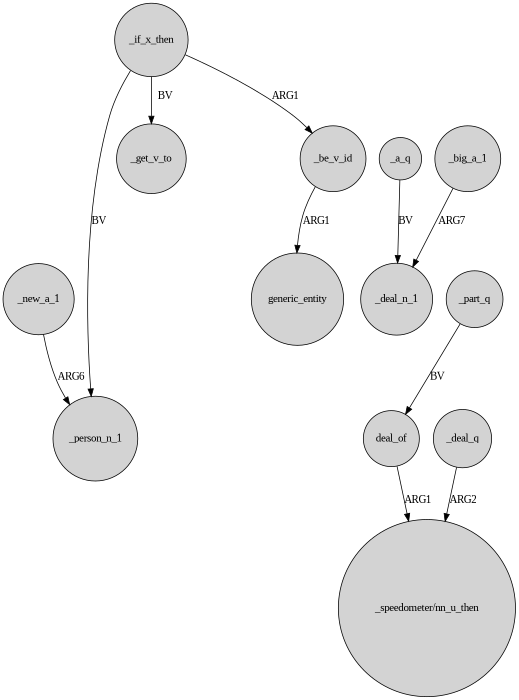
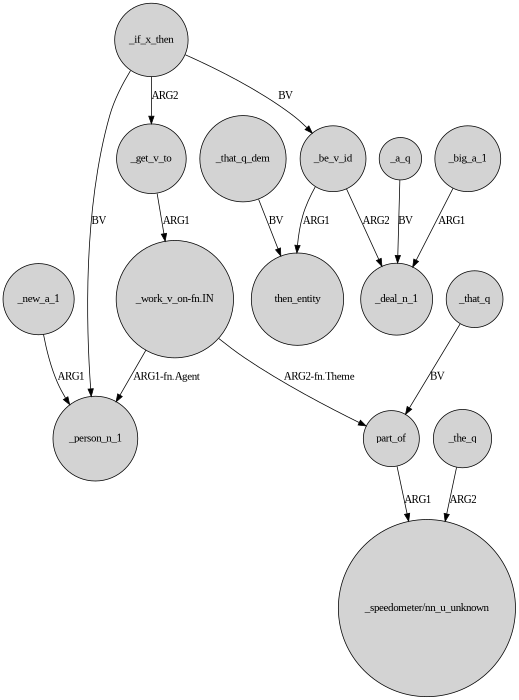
edge "_if_x_then" -> "_get_v_to": label "BV" -> "ARG2"
edge "_if_x_then" -> "_be_v_id": label "ARG1" -> "BV"
node "_that_q_dem": added
edge "_big_a_1" -> "_deal_n_1": label "ARG7" -> "ARG1"
edge "_be_v_id" -> "_deal_n_1": added, label "ARG2"
node "_work_v_on-fn.IN": added
node "generic_entity": label "generic_entity" -> "then_entity"
node "_part_q": label "_part_q" -> "_that_q"
edge "_new_a_1" -> "_person_n_1": label "ARG6" -> "ARG1"
node "deal_of": label "deal_of" -> "part_of"
node "_deal_q": label "_deal_q" -> "_the_q"
node "_speedometer/nn_u_then": label "_speedometer/nn_u_then" -> "_speedometer/nn_u_unknown"
